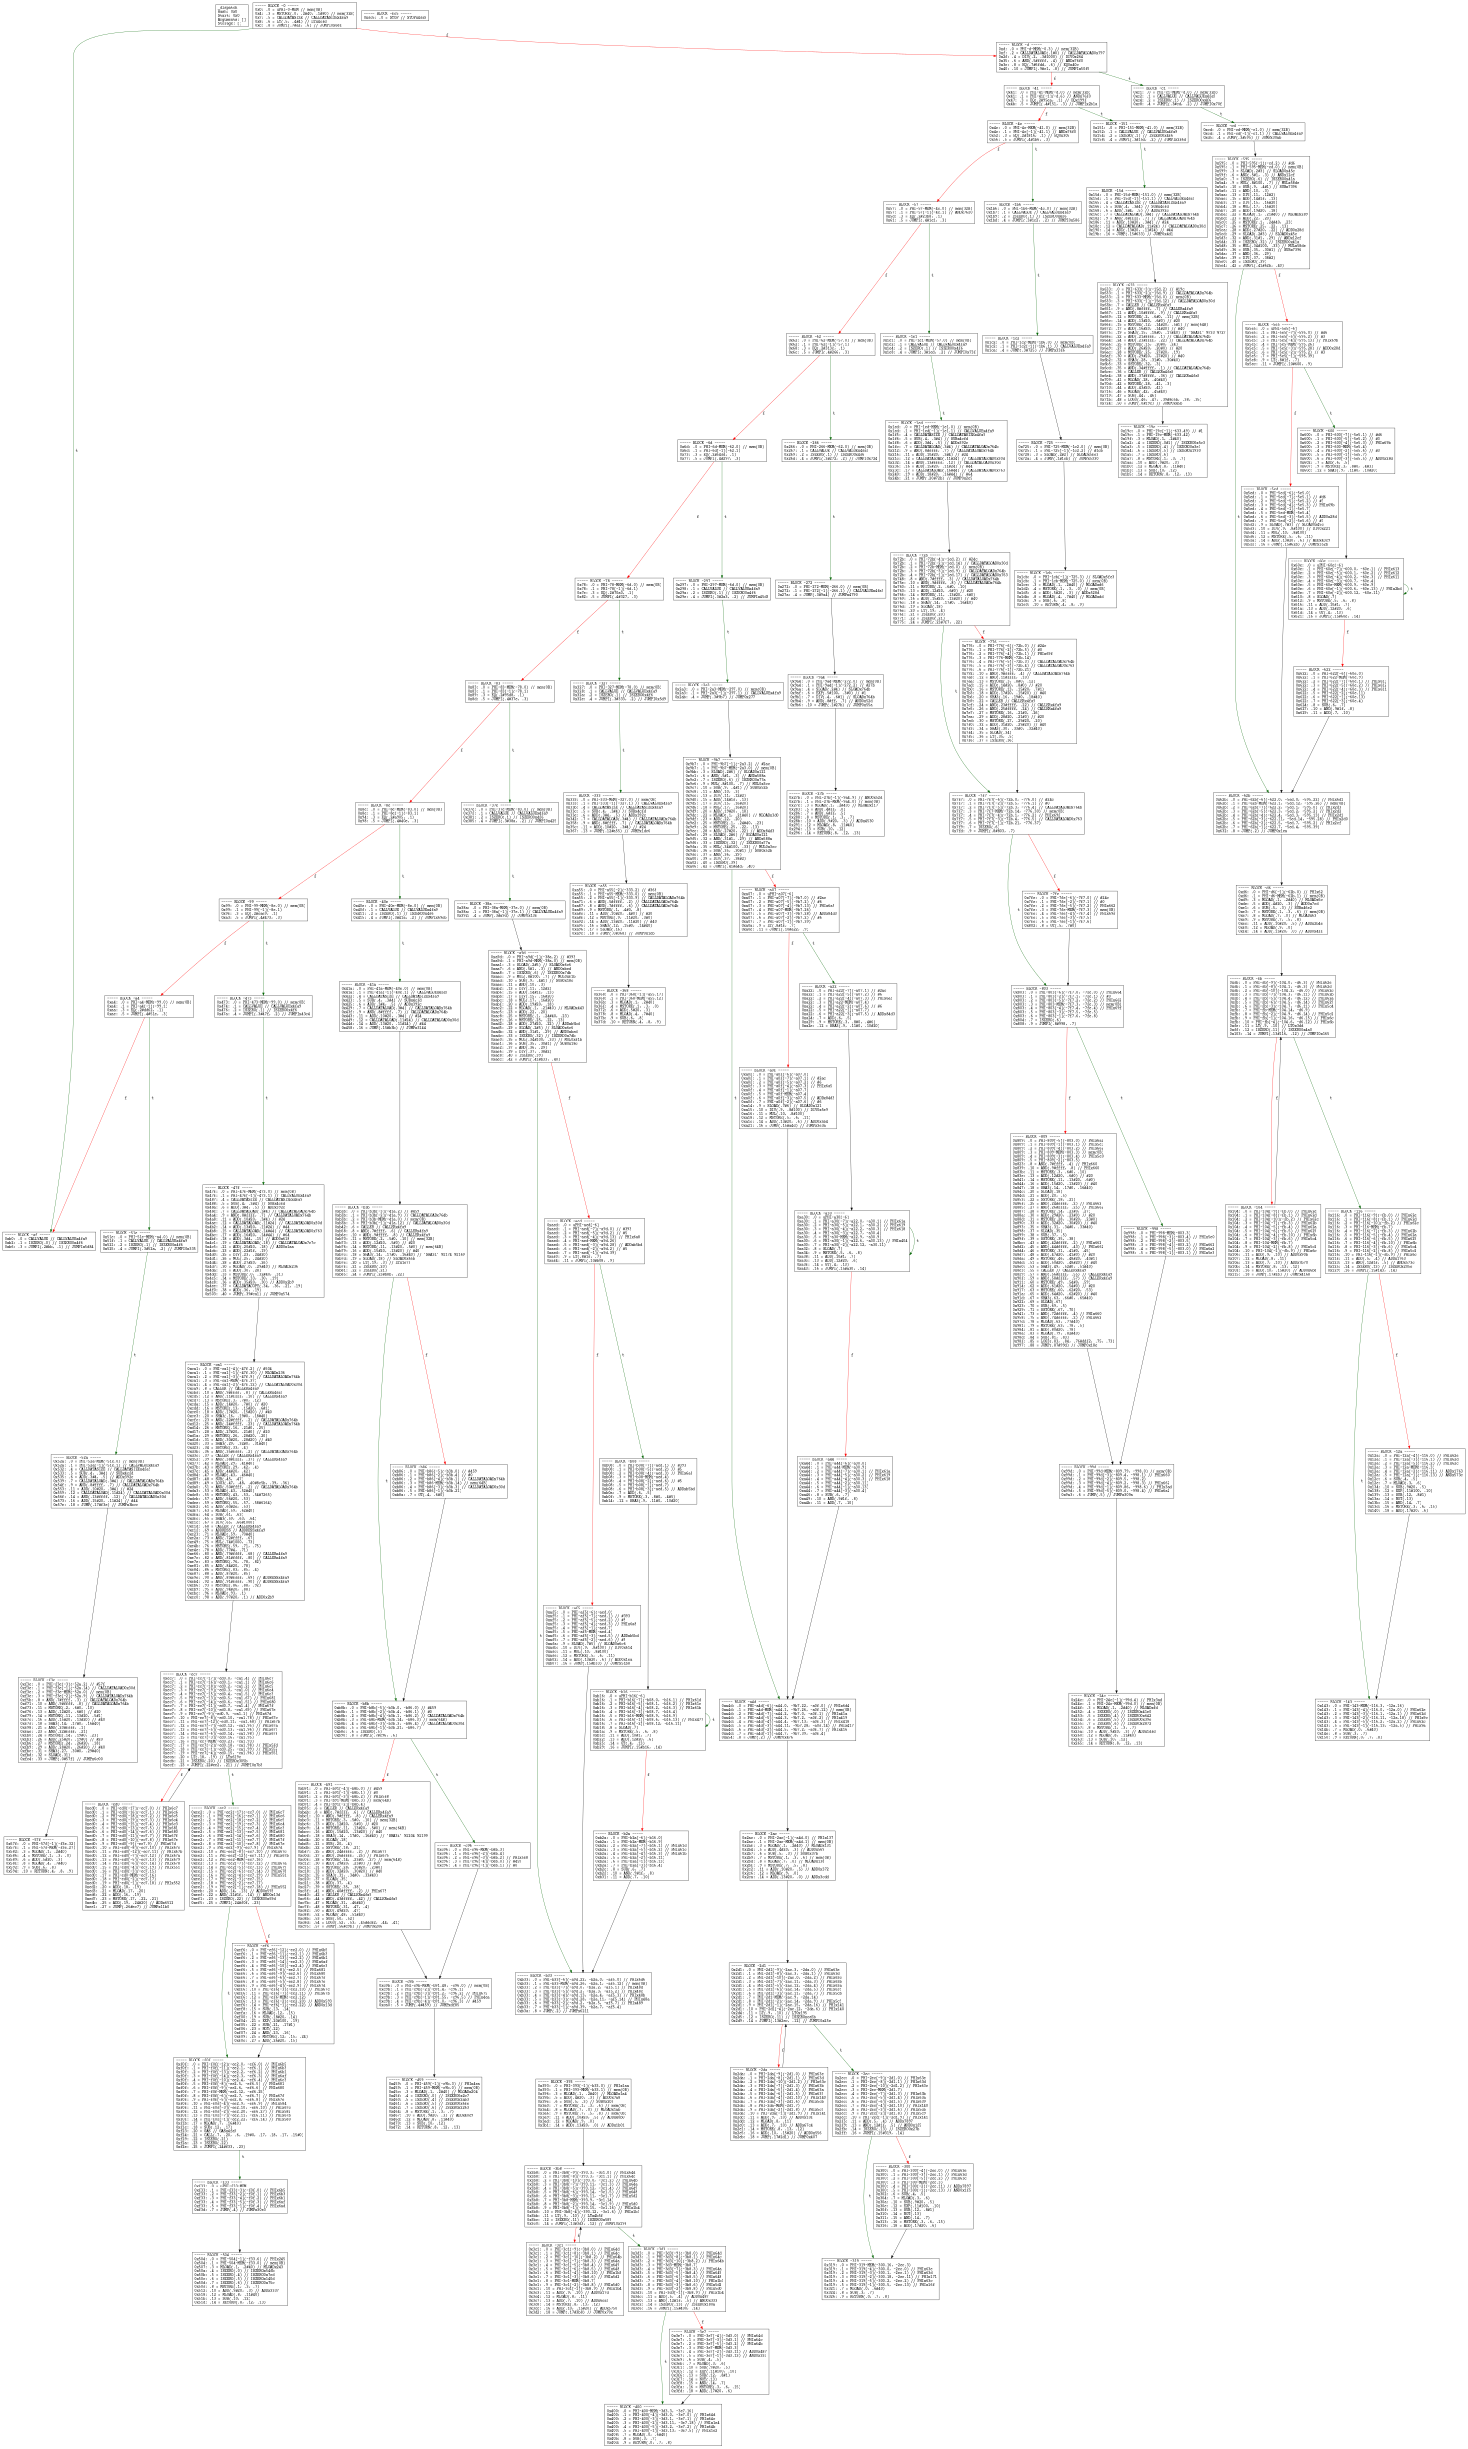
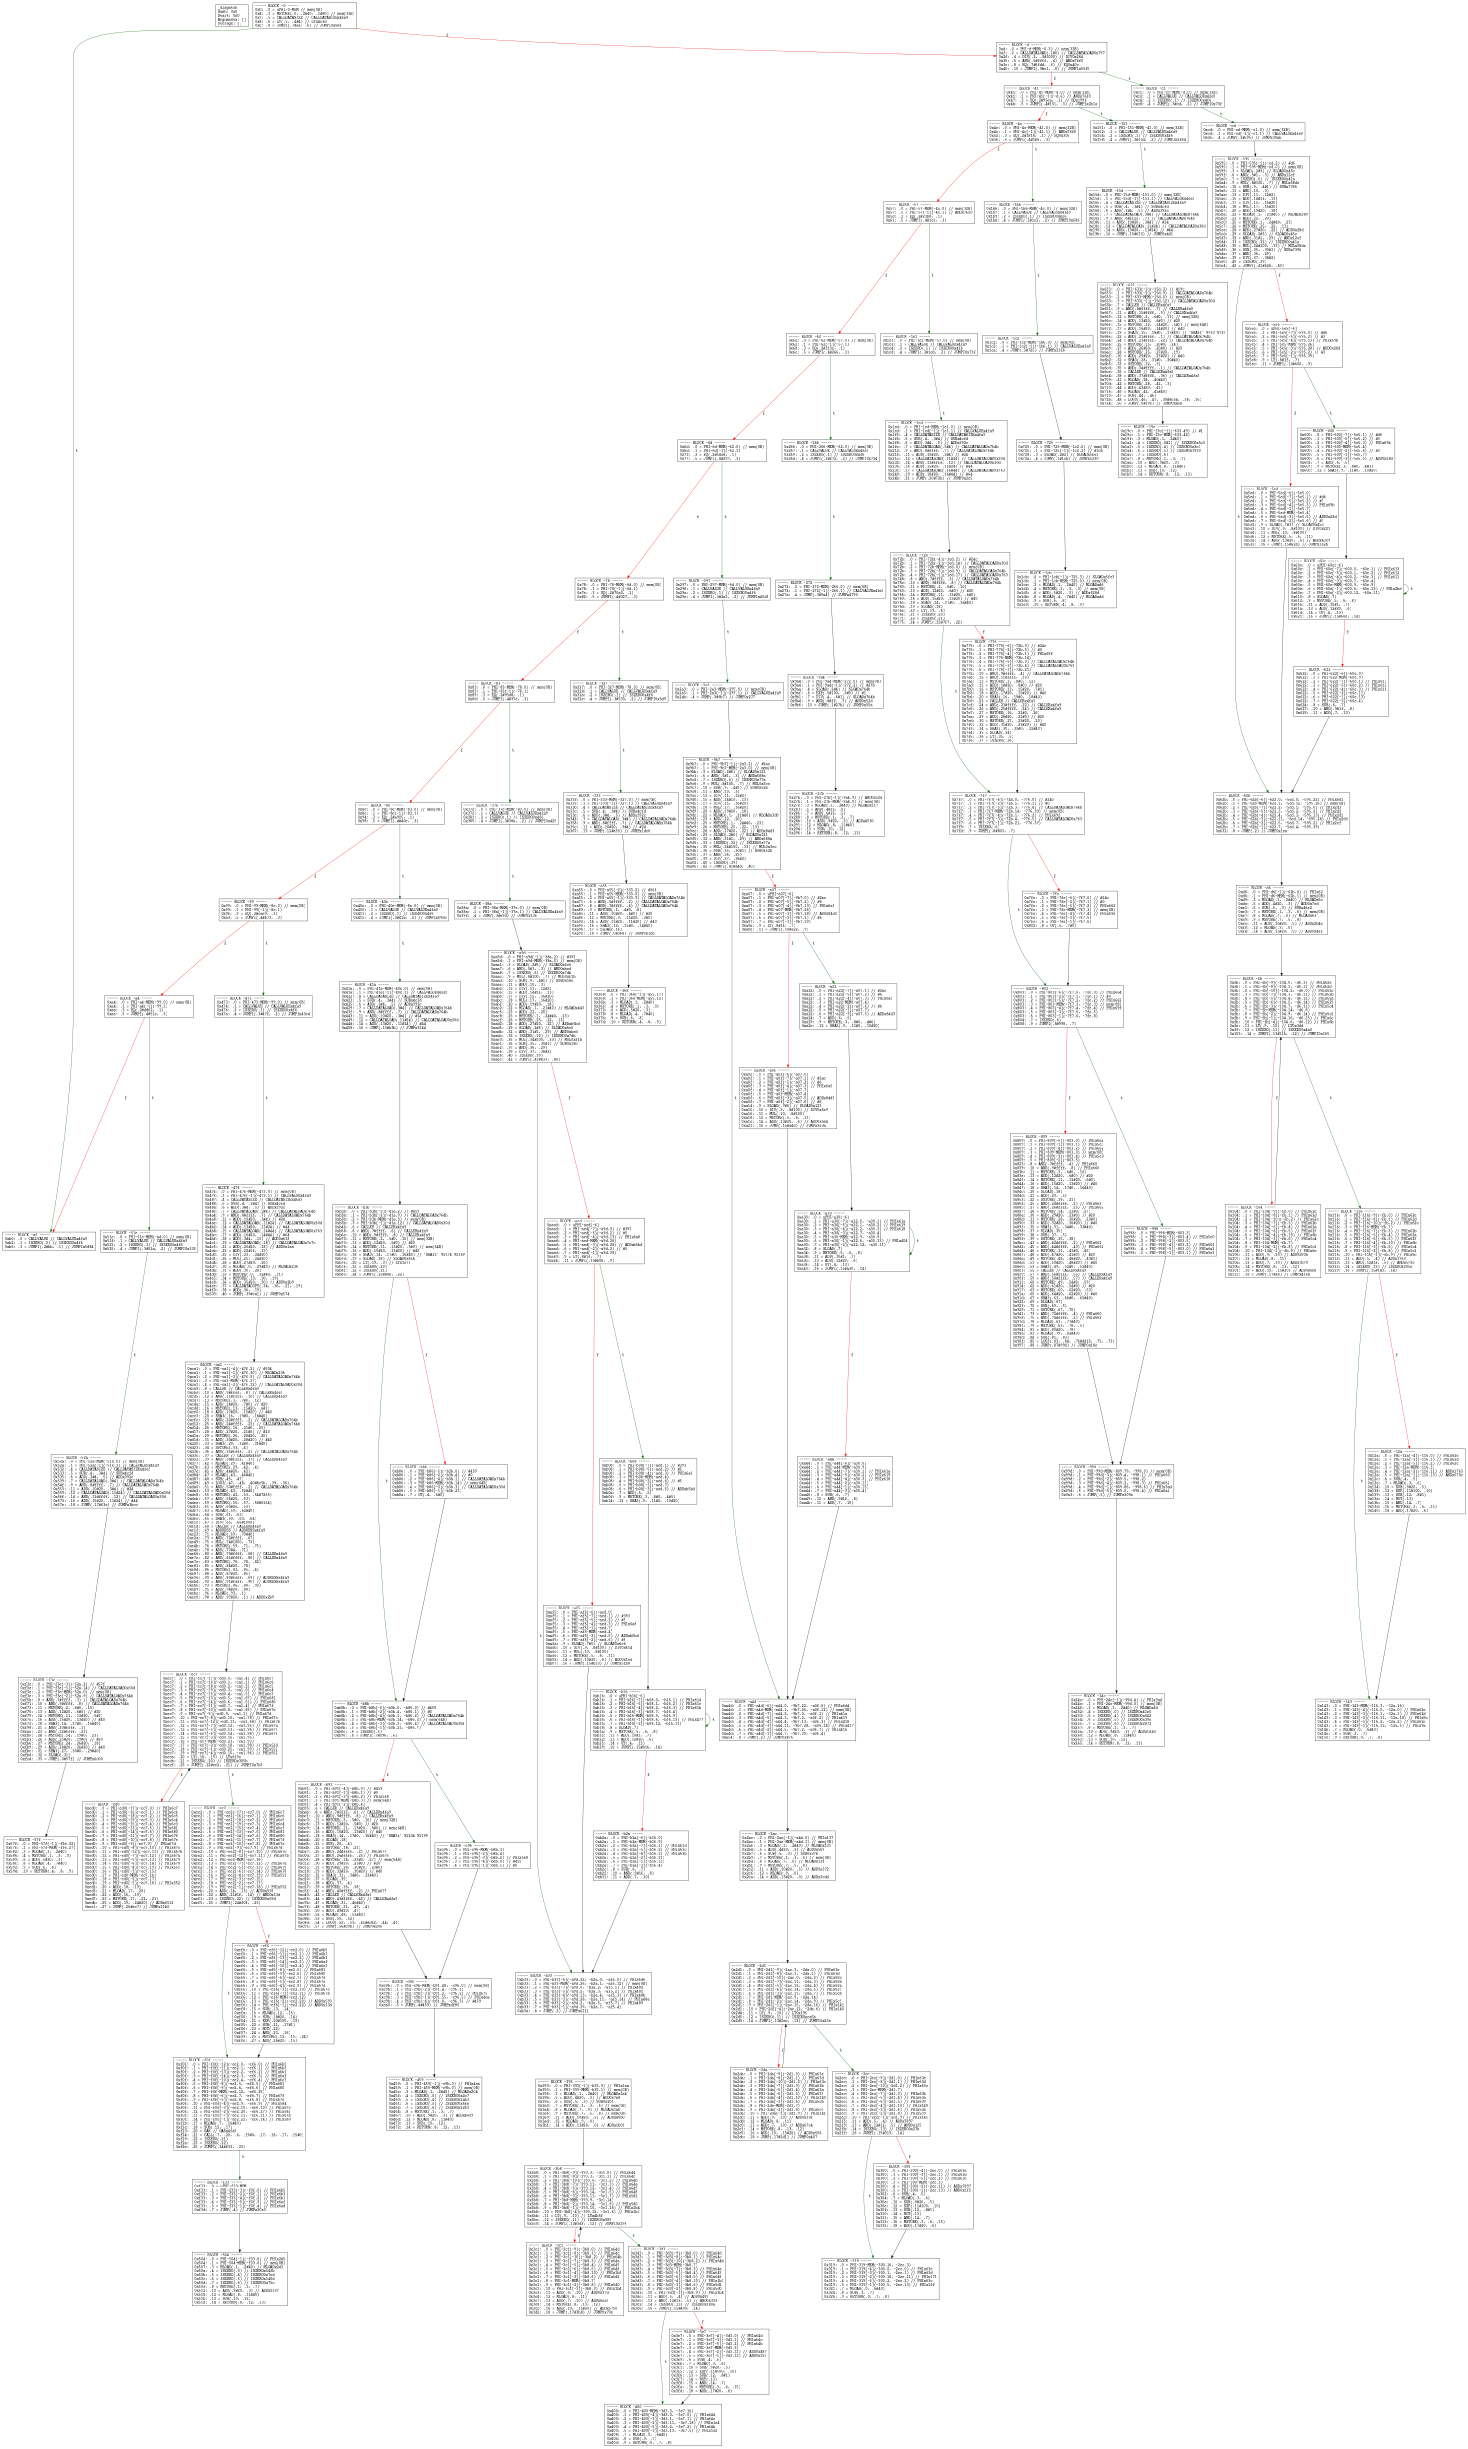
node "----- BLOCK ~fc5 ----- 0xfc5: .0 = STOP // STOPx4fa9": removed
